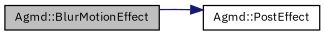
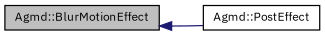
edge "Agmd::BlurMotionEffect" -> "Agmd::PostEffect": reversed
